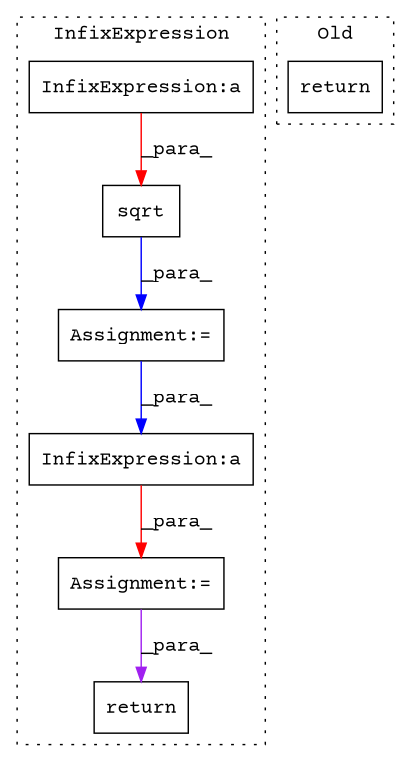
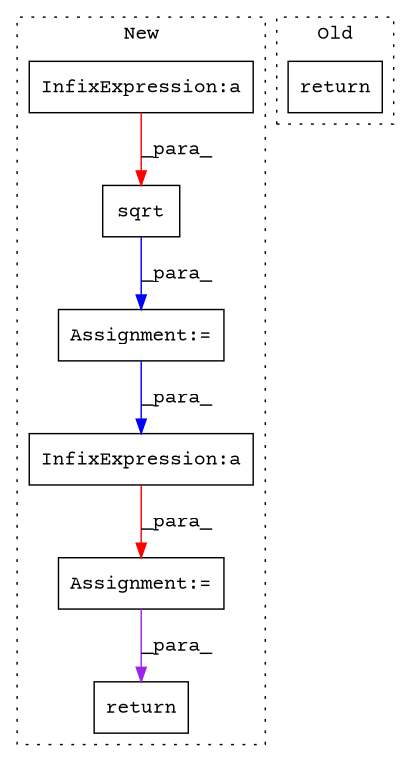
cluster "InfixExpression": label "InfixExpression" -> "New"
